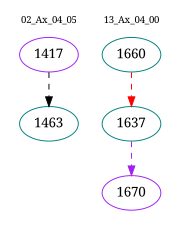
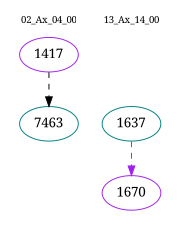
cluster "02_Ax_04_05": label "02_Ax_04_05" -> "02_Ax_04_00"
cluster "13_Ax_04_00": label "13_Ax_04_00" -> "13_Ax_14_00"
node "1660": removed
node "1463": label "1463" -> "7463"
